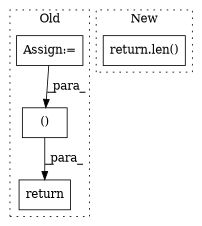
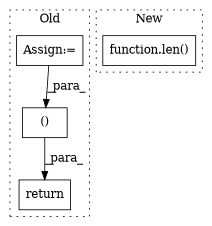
node "return.len()": label "return.len()" -> "function.len()"
